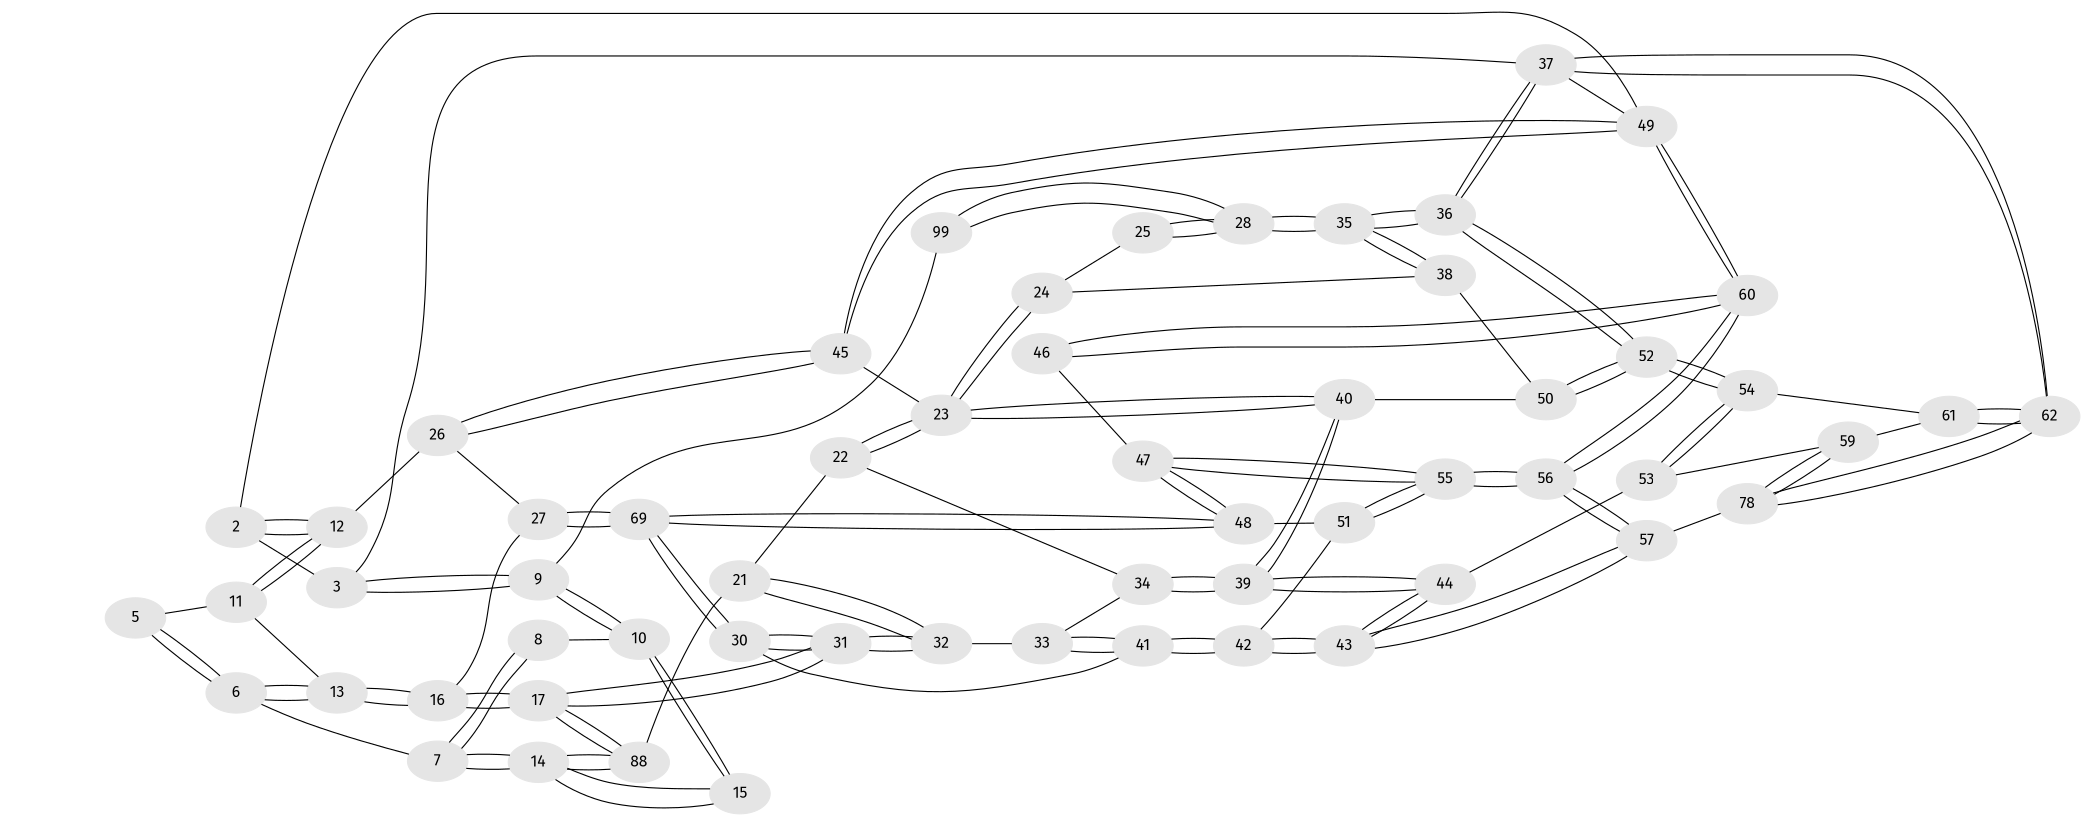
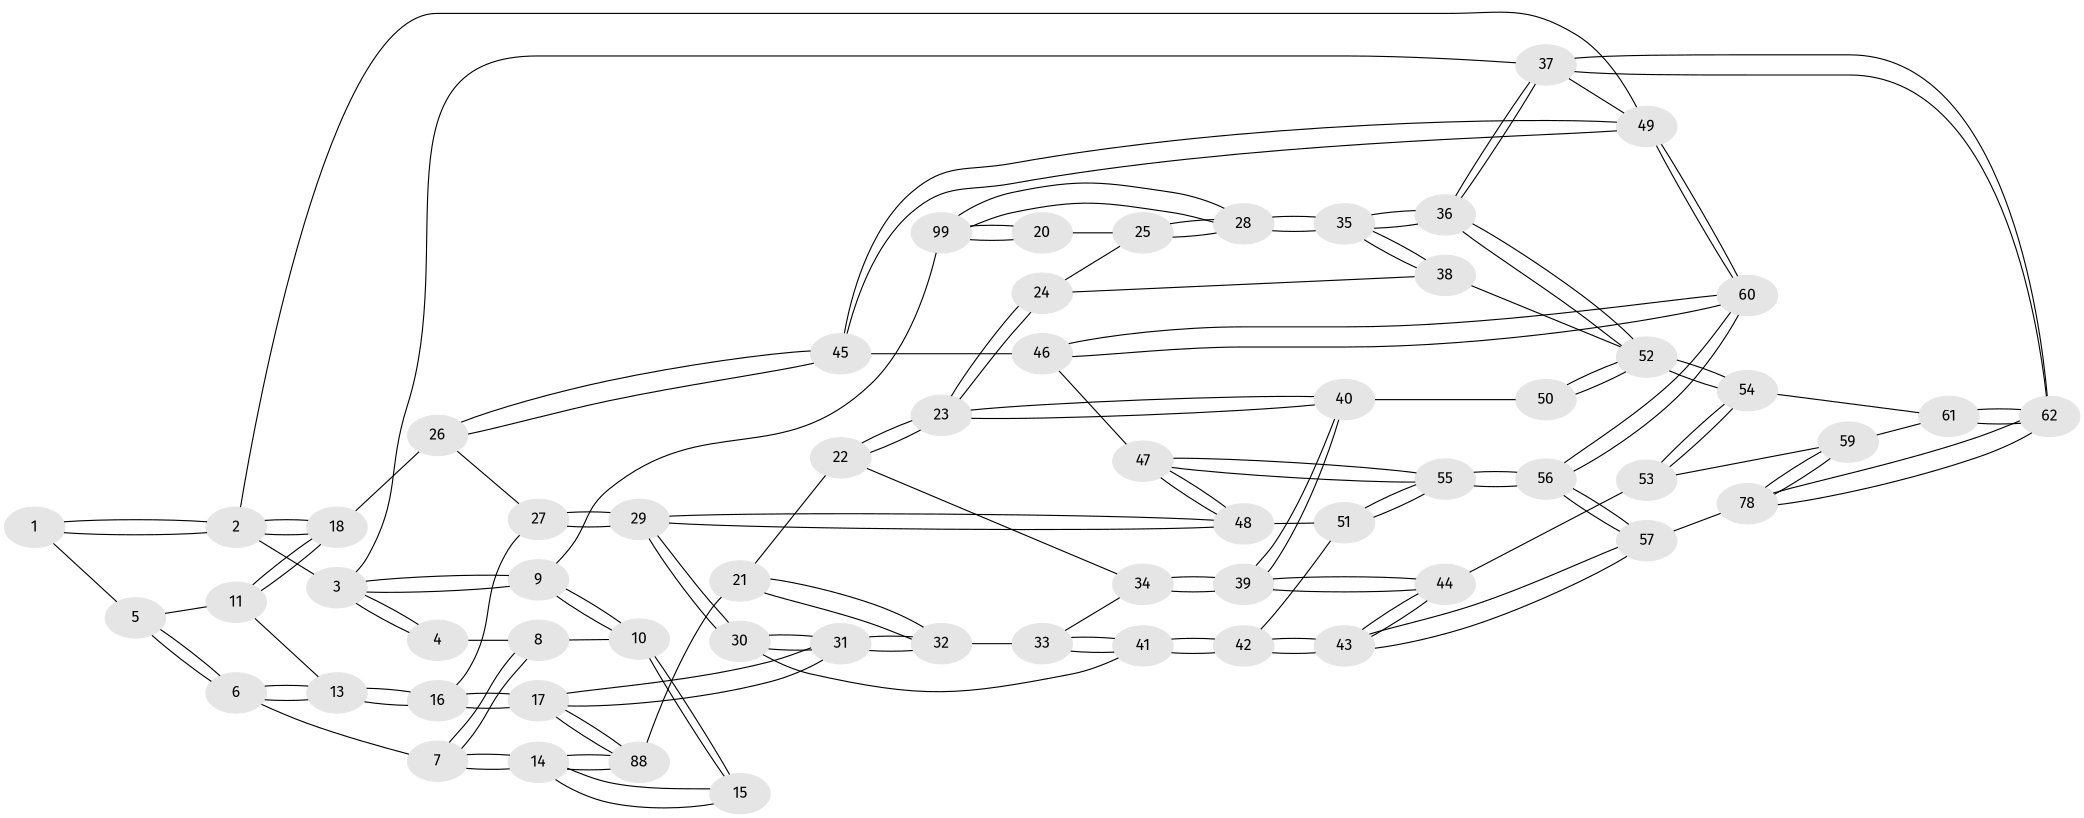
node "20": added
edge "38" -- "50": now "38" -- "52"
edge "45" -- "23": now "45" -- "46"
node "69": label "69" -> "29"
node "1": added
node "12": label "12" -> "18"
node "4": added
